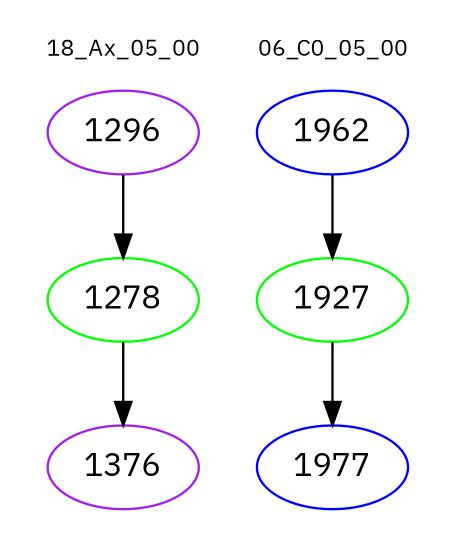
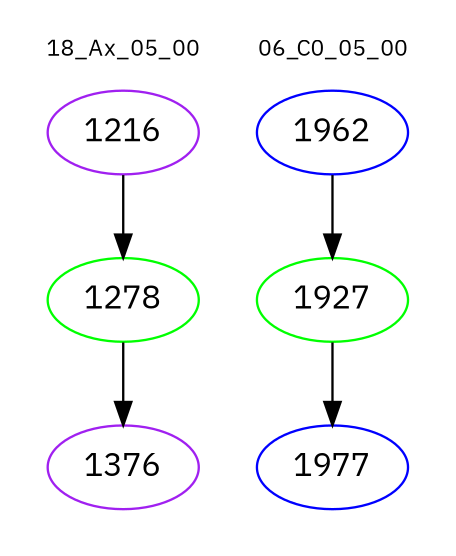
node "1296": label "1296" -> "1216"
